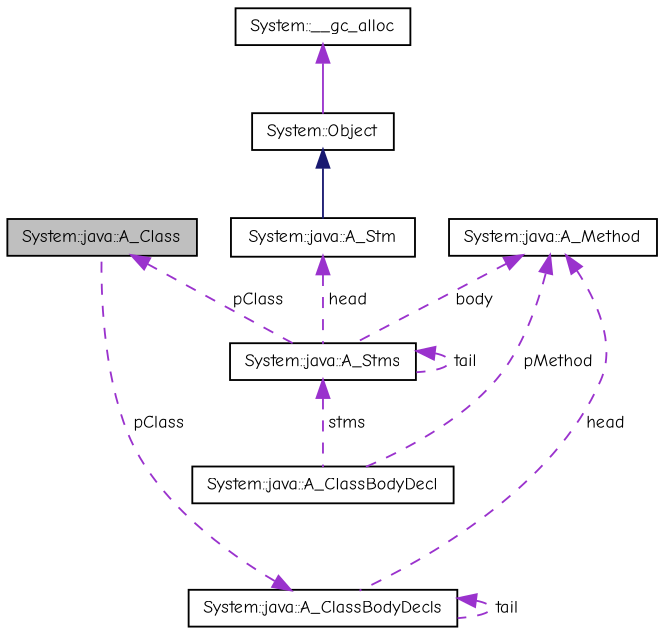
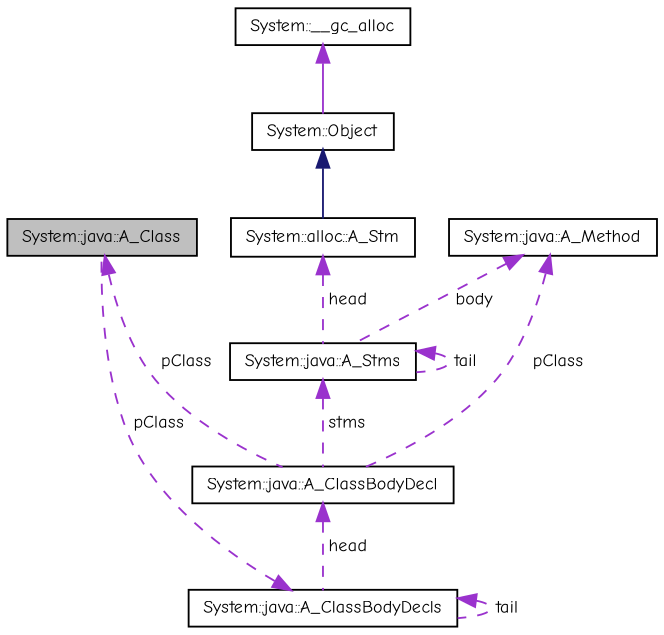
node "System::java::A_Stm": label "System::java::A_Stm" -> "System::alloc::A_Stm"
edge "System::java::A_Stms" -> "System::java::A_Class": now "System::java::A_ClassBodyDecl" -> "System::java::A_Class"
edge "System::java::A_ClassBodyDecl" -> "System::java::A_Method": label " pMethod" -> " pClass"
edge "System::java::A_ClassBodyDecls" -> "System::java::A_Method": now "System::java::A_ClassBodyDecls" -> "System::java::A_ClassBodyDecl"
